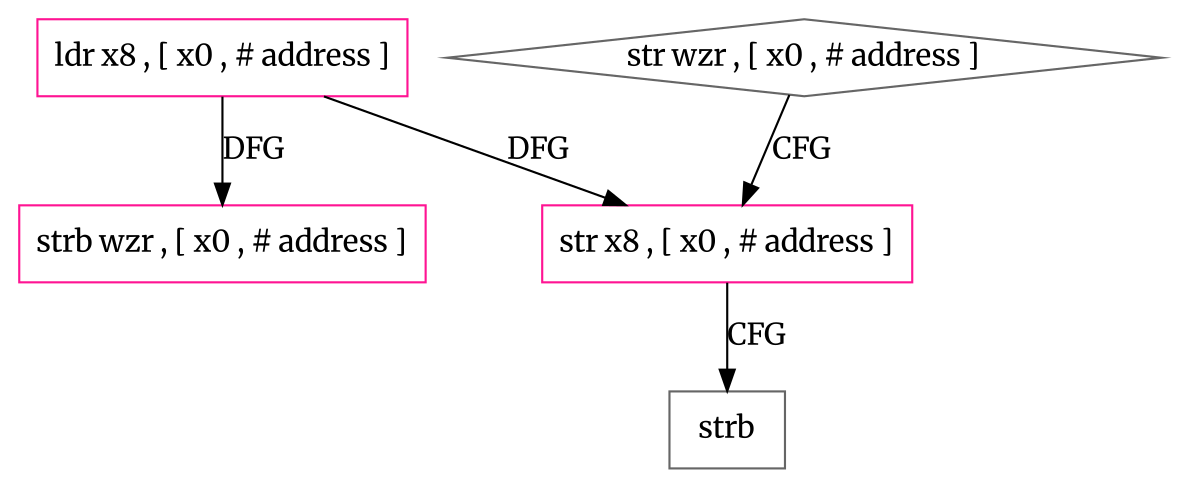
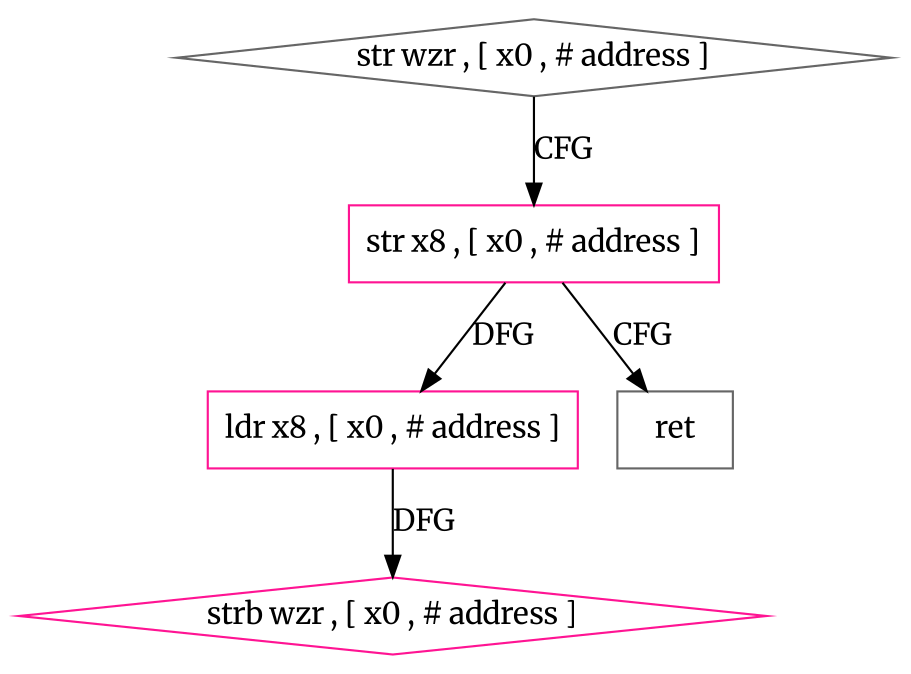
edge "ldr x8 , [ x0 , # address ]" -> "str x8 , [ x0 , # address ]": reversed
node "strb wzr , [ x0 , # address ]": shape box -> diamond
node "strb": label "strb" -> "ret"
